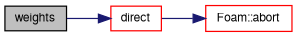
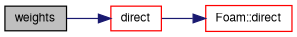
node "Foam::abort": label "Foam::abort" -> "Foam::direct"
